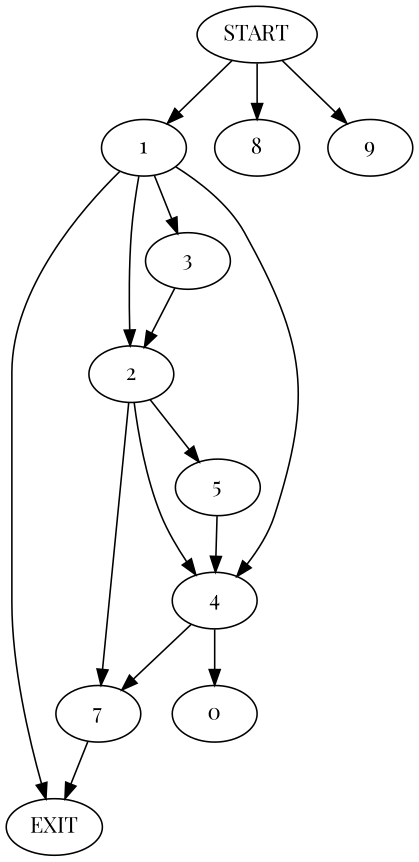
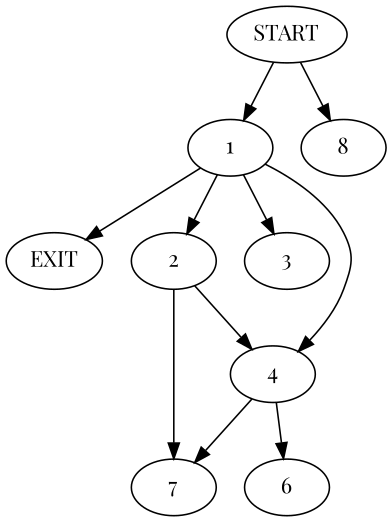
node "9": removed
edge "3" -> "2": removed
node "5": removed
node "0": label "0" -> "6"
edge "7" -> "EXIT": removed
